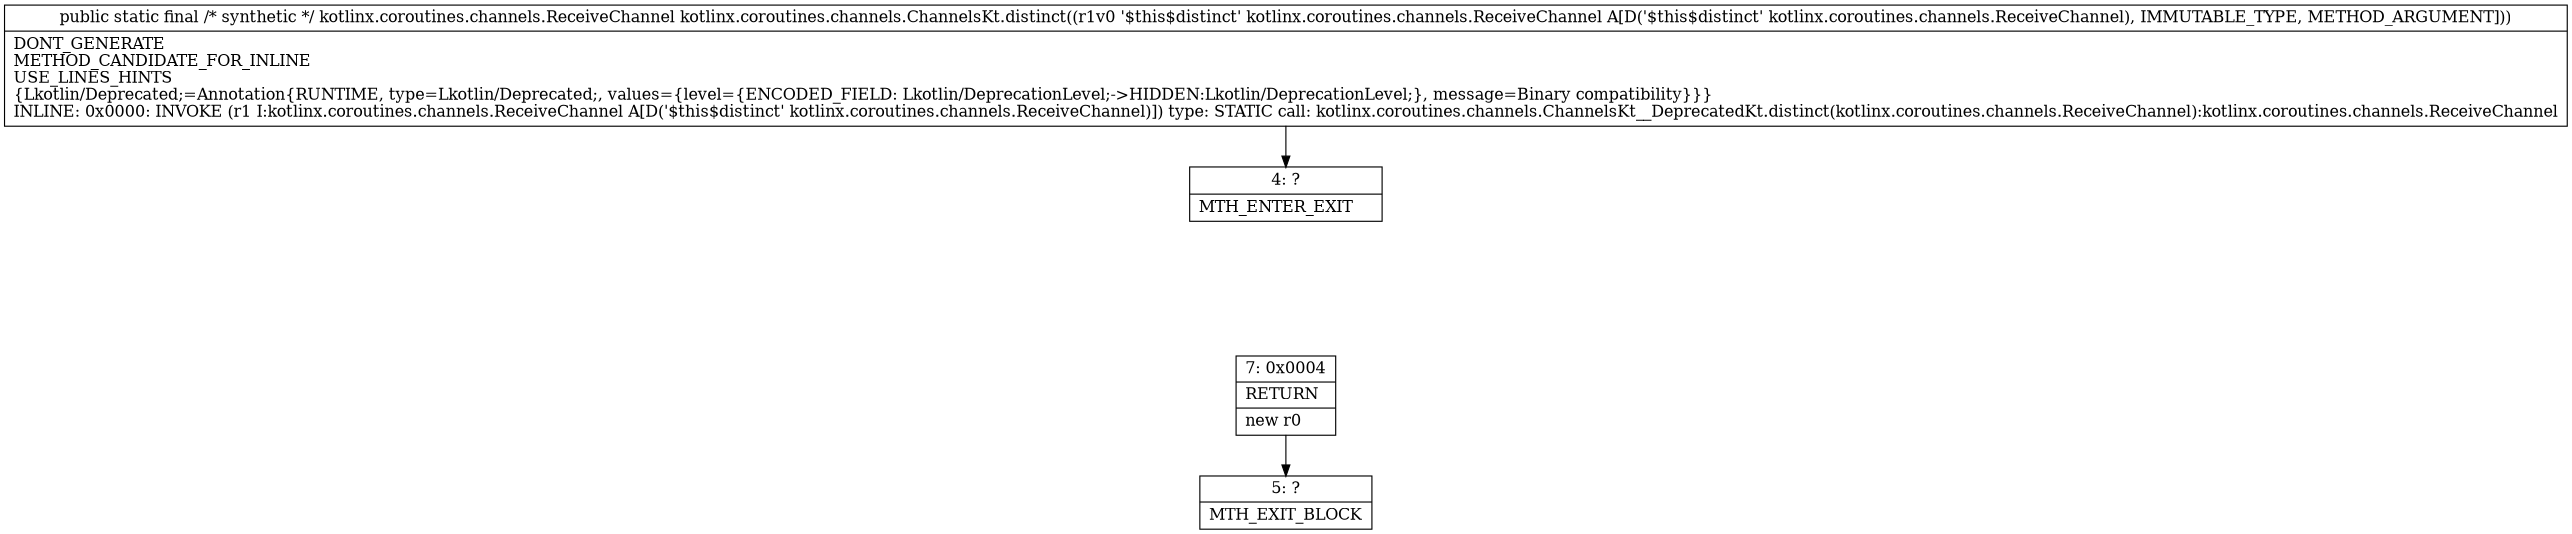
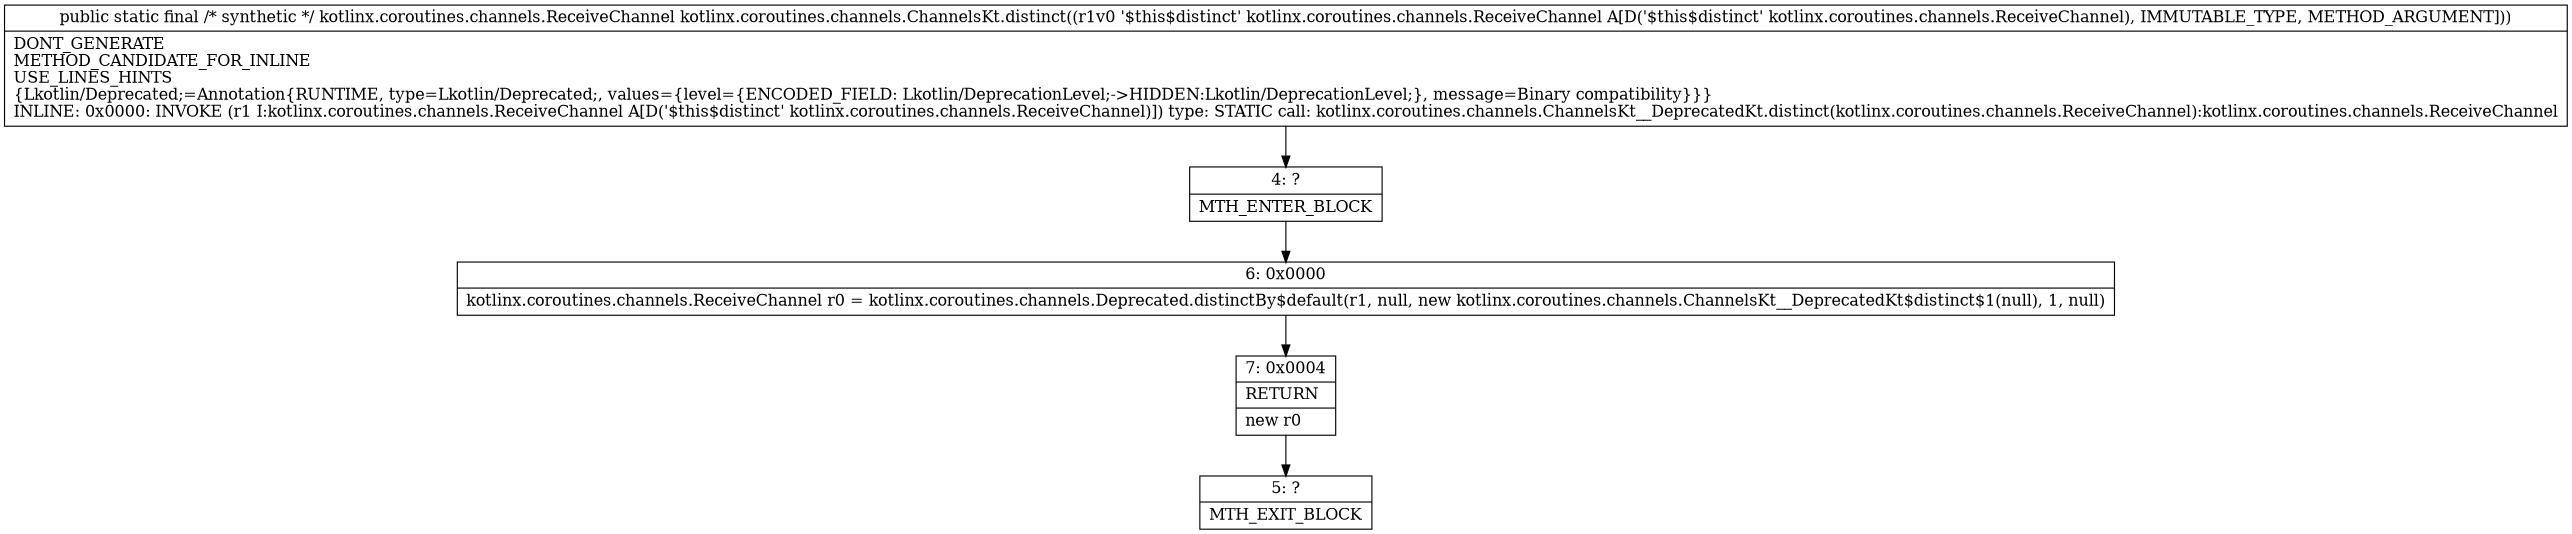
node "4: ?": text "MTH_ENTER_EXIT" -> "MTH_ENTER_BLOCK"
node "6: 0x0000": added
